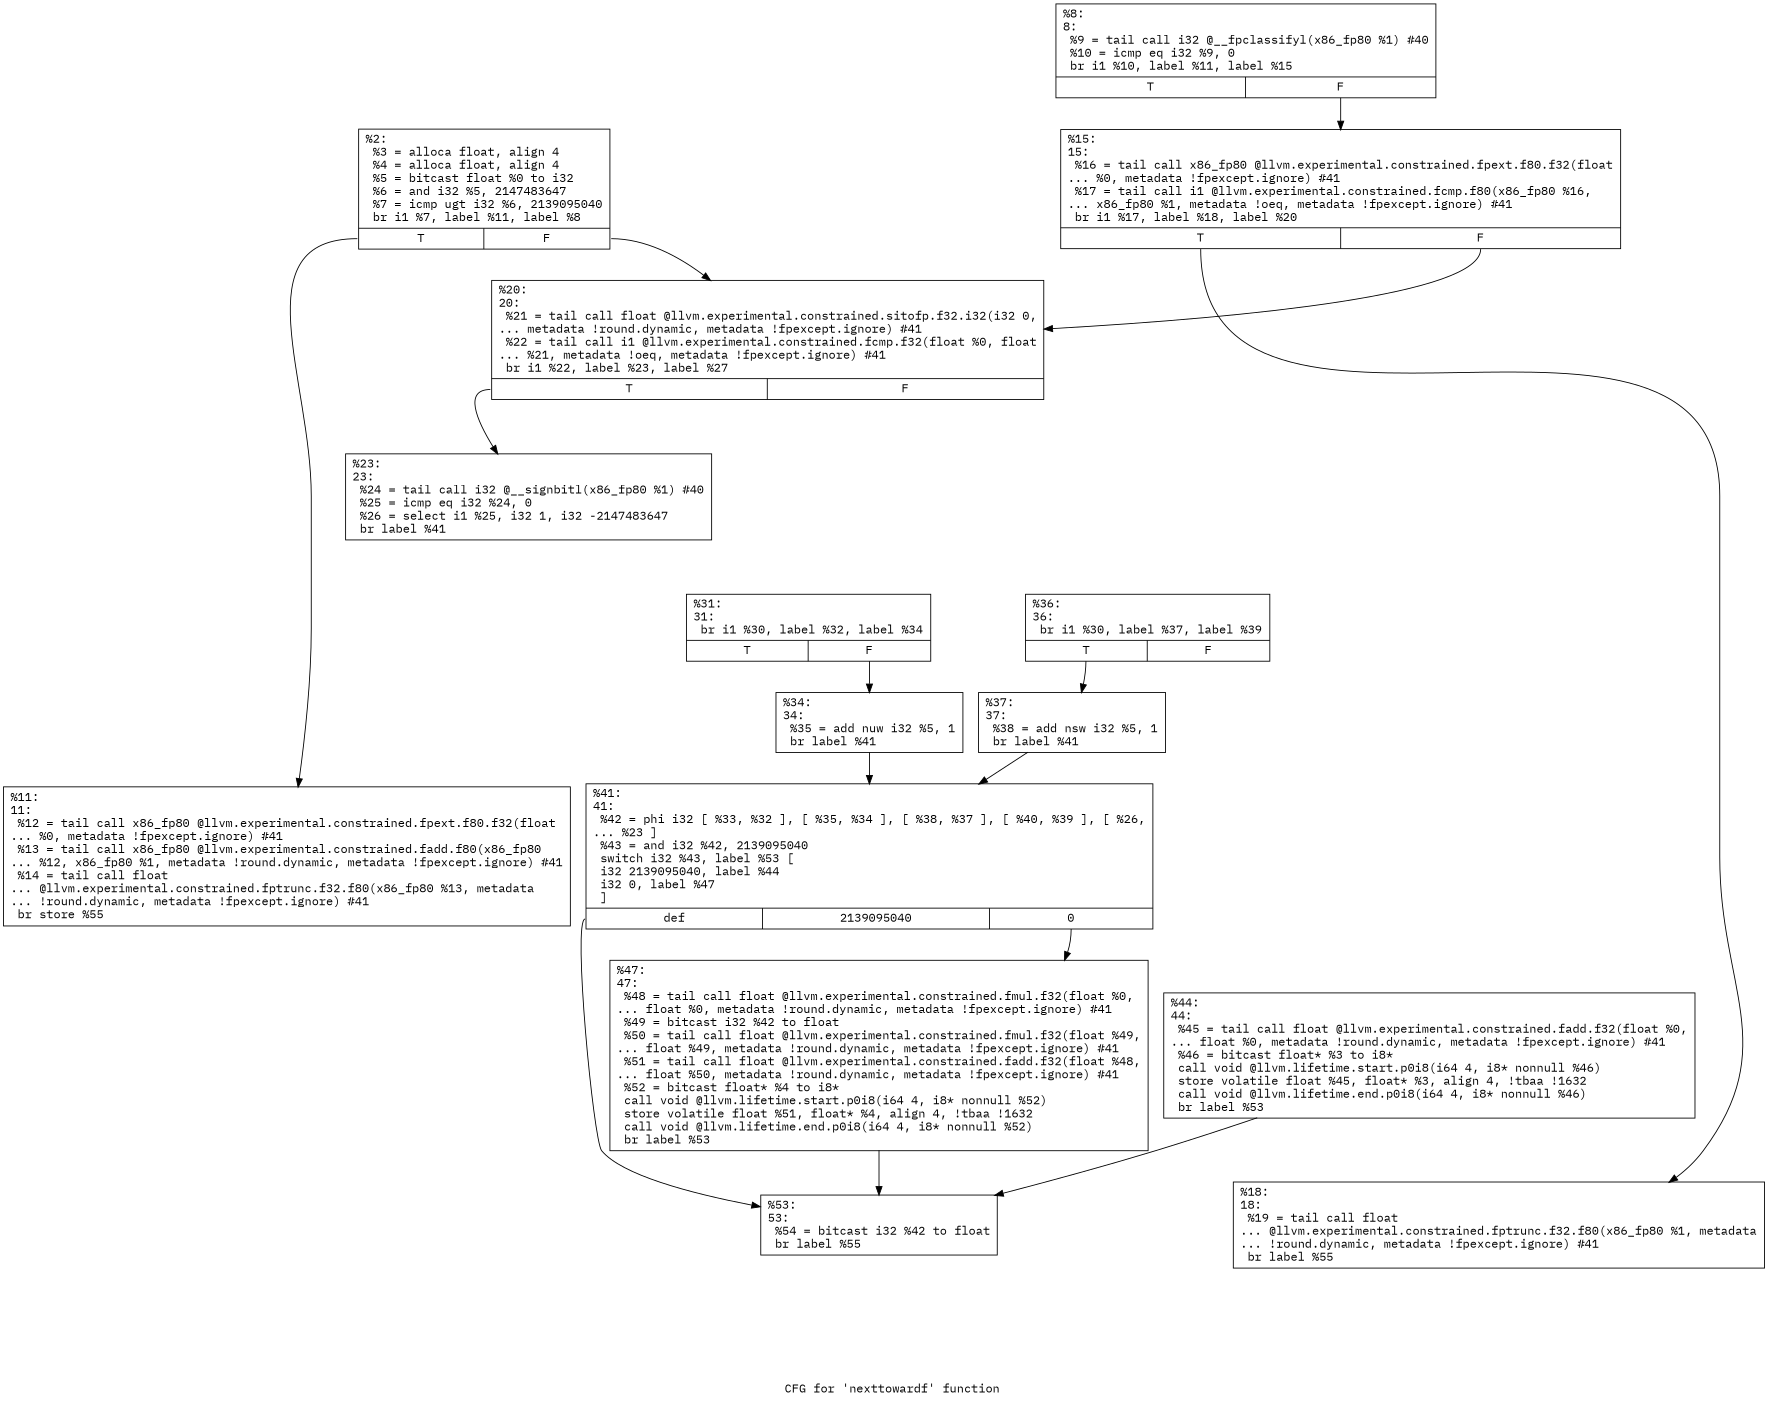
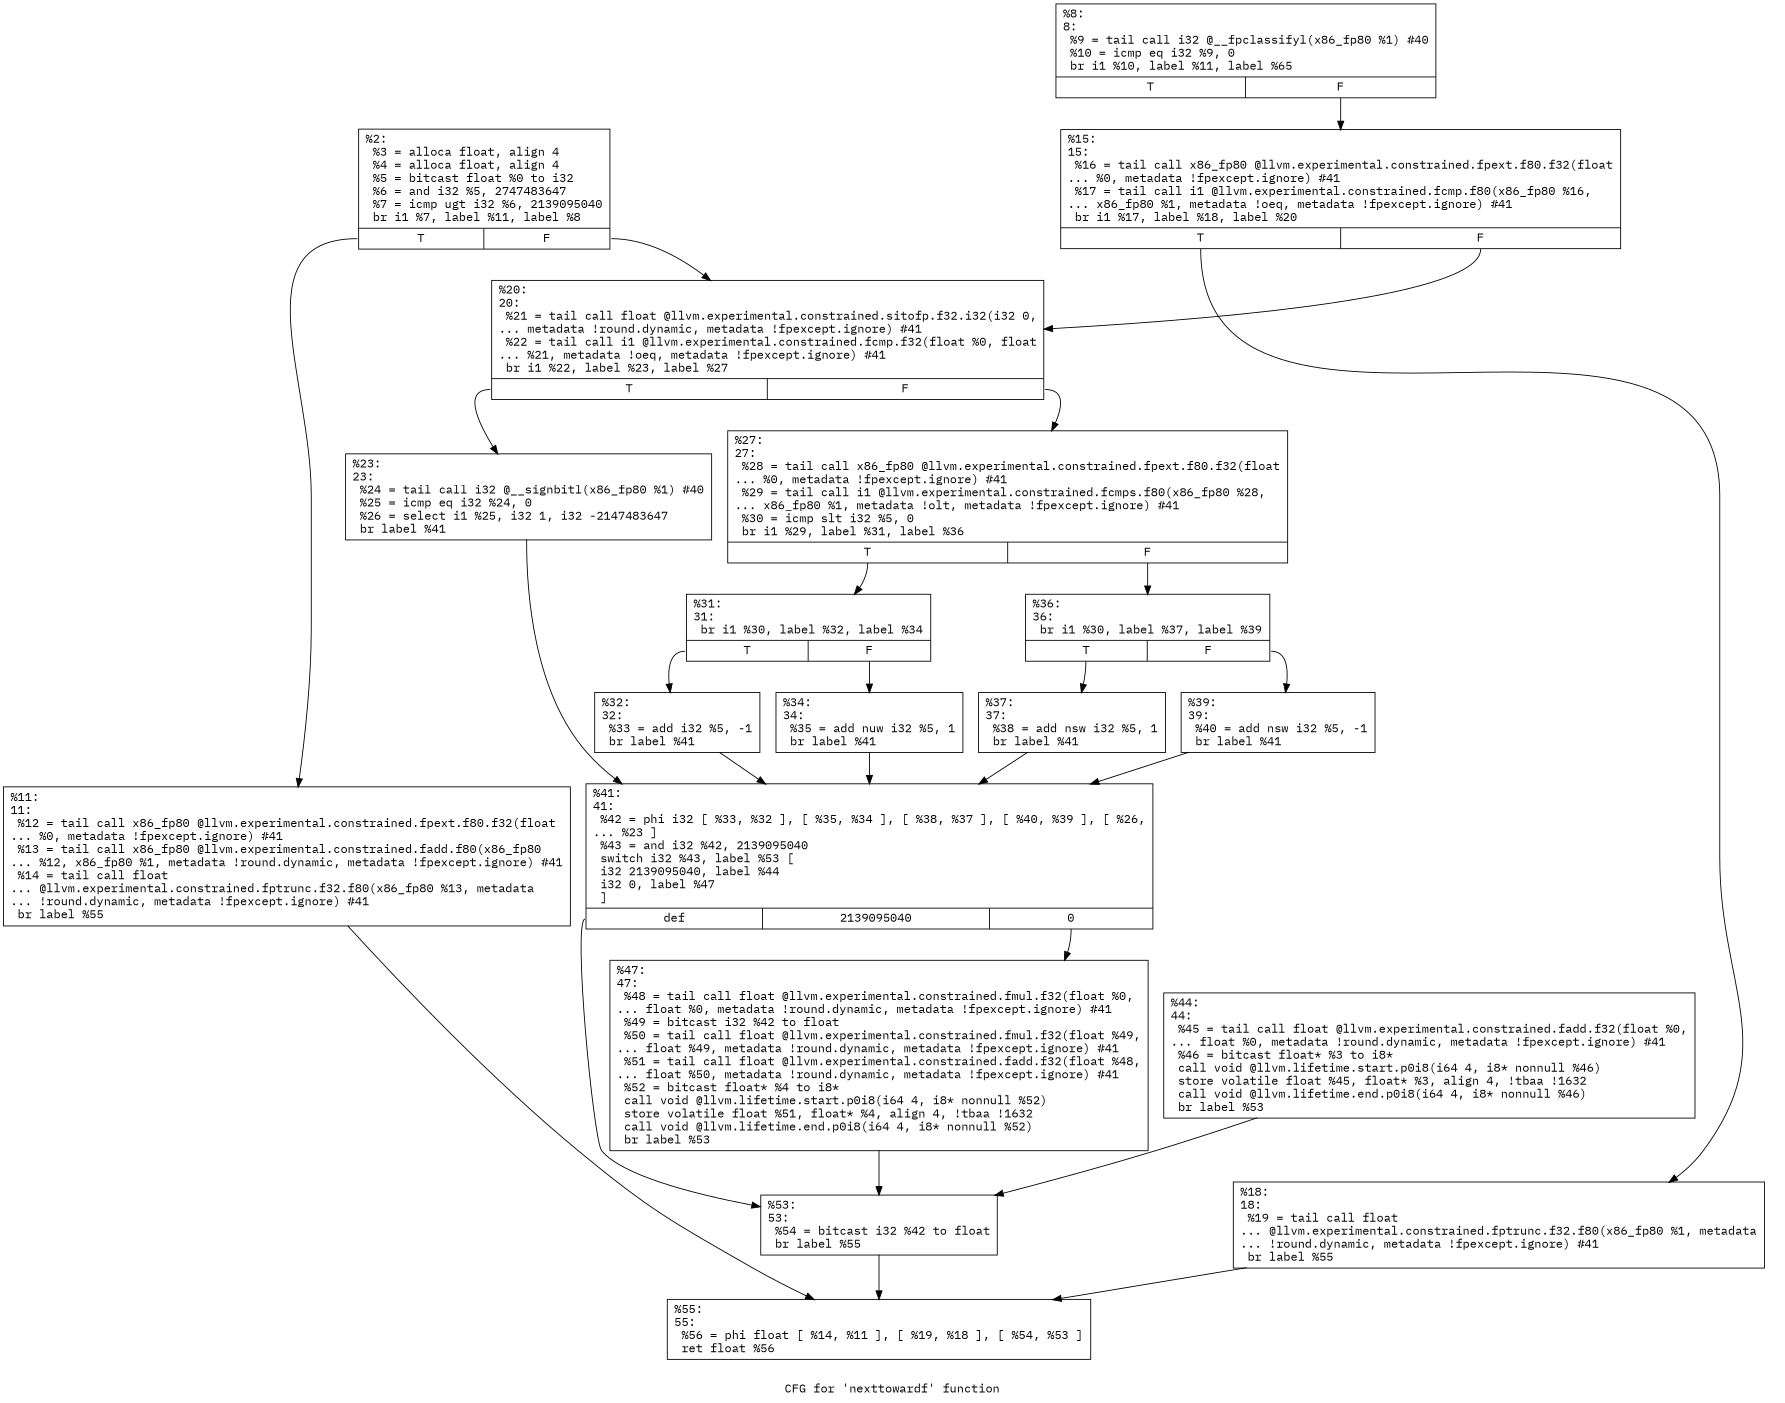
node "%8:": text "br i1 %10, label %11, label %15" -> "br i1 %10, label %11, label %65"
node "%2:": text "%6 = and i32 %5, 2147483647" -> "%6 = and i32 %5, 2747483647"
node "%27:": added
edge "%23:" -> "%41:": added
node "%32:": added
node "%39:": added
node "%11:": text "br store %55" -> "br label %55"
node "%55:": added
